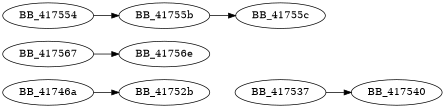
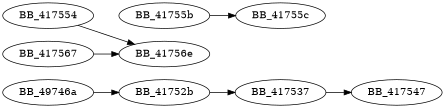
edge "BB_417554" -> "BB_41755b": now "BB_417554" -> "BB_41756e"
node "BB_41746a": label "BB_41746a" -> "BB_49746a"
edge "BB_41752b" -> "BB_417537": added
node "BB_417540": label "BB_417540" -> "BB_417547"
